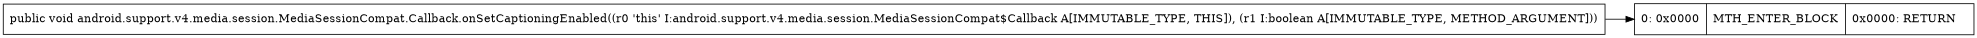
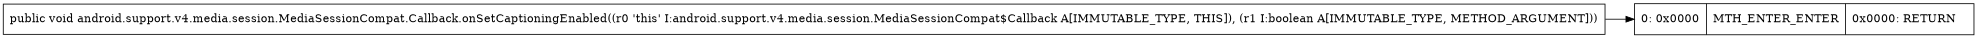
node "0: 0x0000": text "MTH_ENTER_BLOCK" -> "MTH_ENTER_ENTER"
